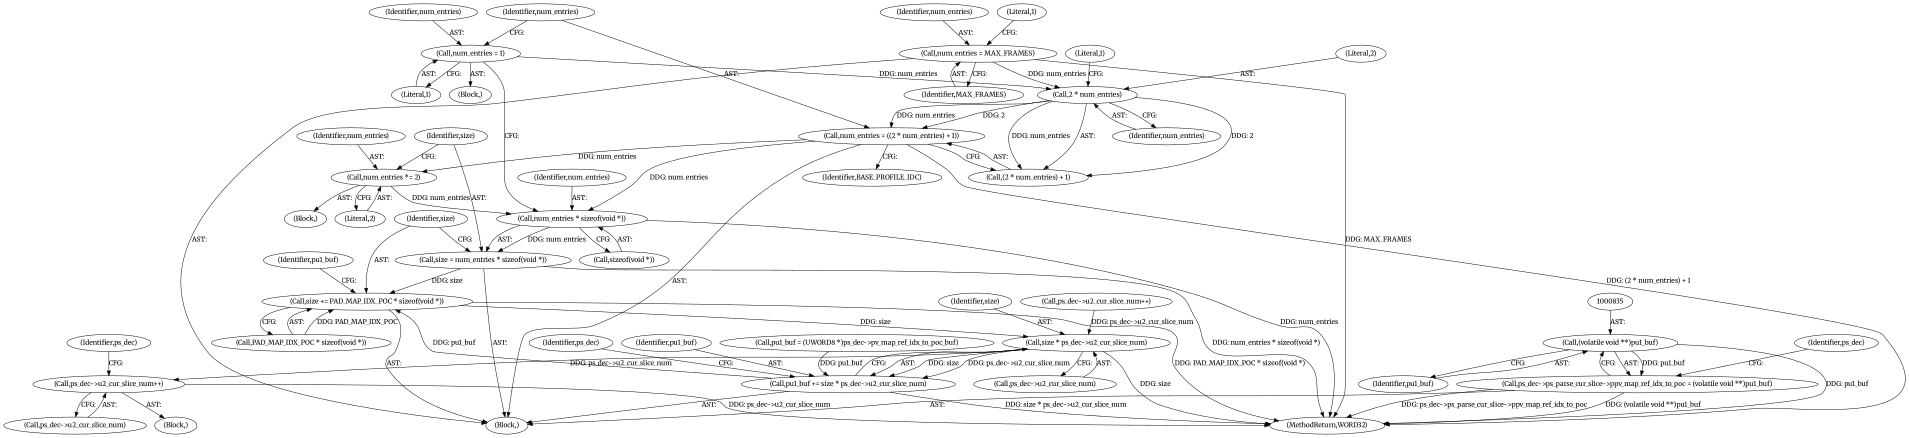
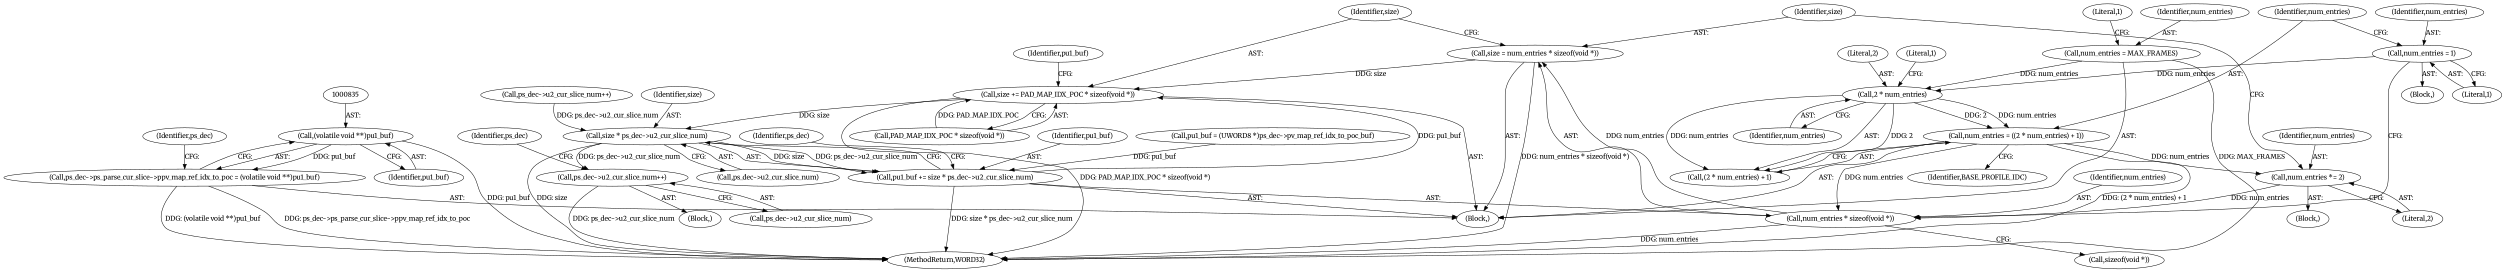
node "(Identifier,MAX_FRAMES)": removed
edge "(Call,sizeof(void *))" -> "(Call,num_entries * sizeof(void *))": now "(Call,pu1_buf += size * ps_dec->u2_cur_slice_num)" -> "(Call,num_entries * sizeof(void *))"
